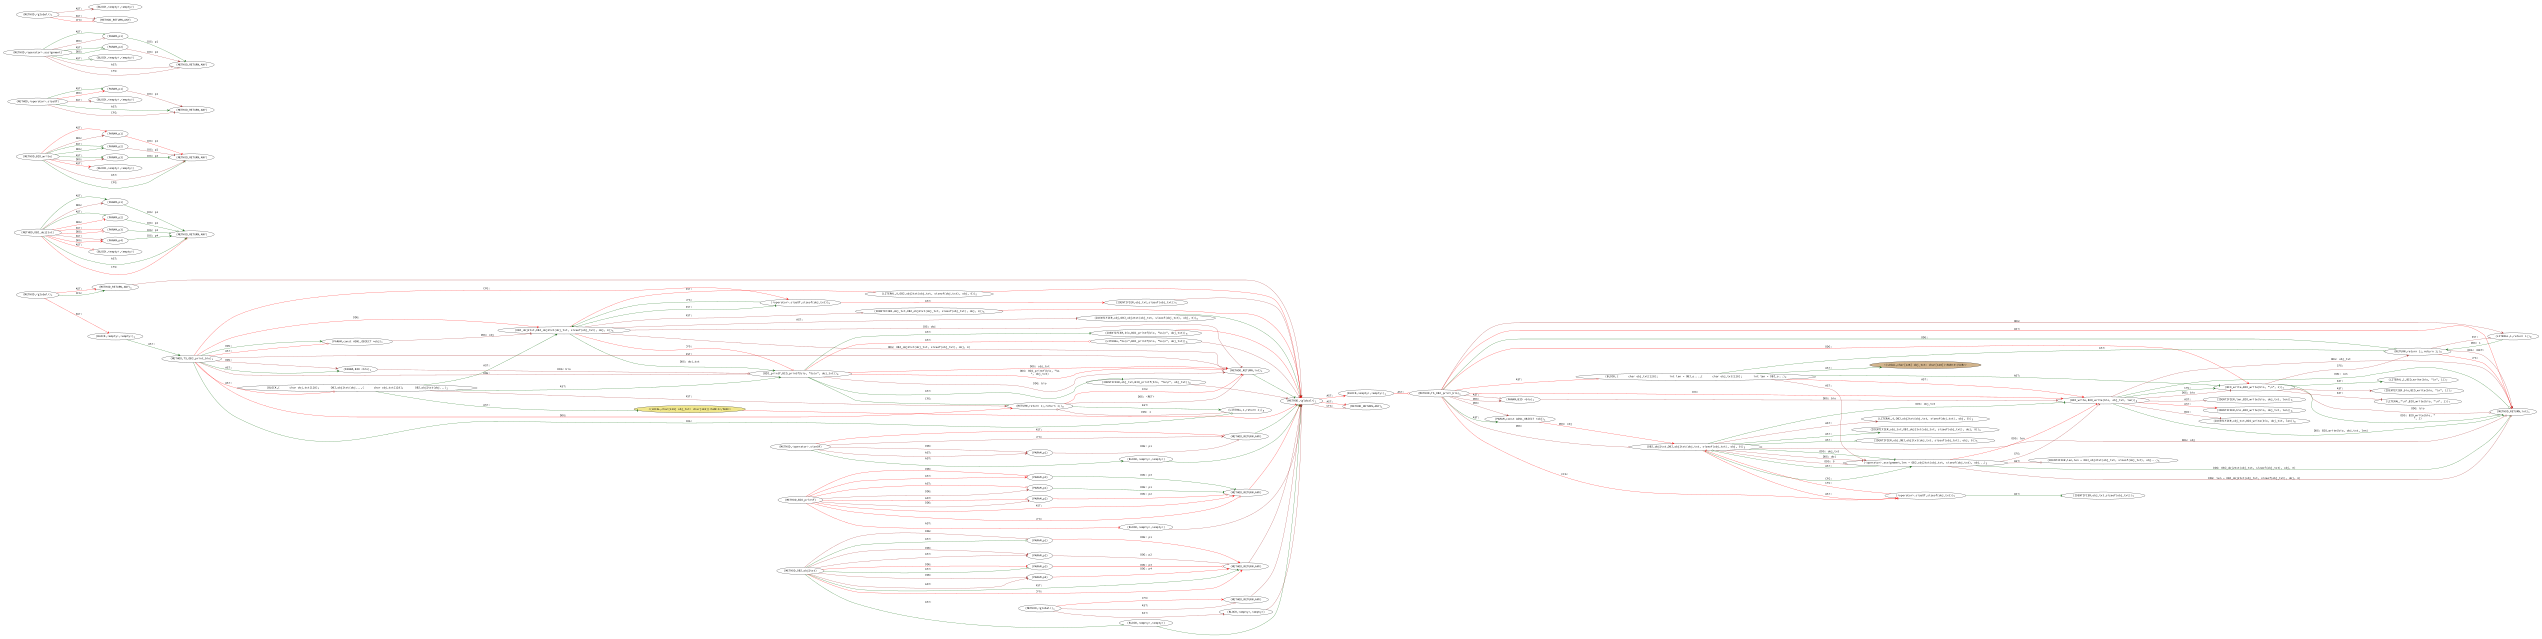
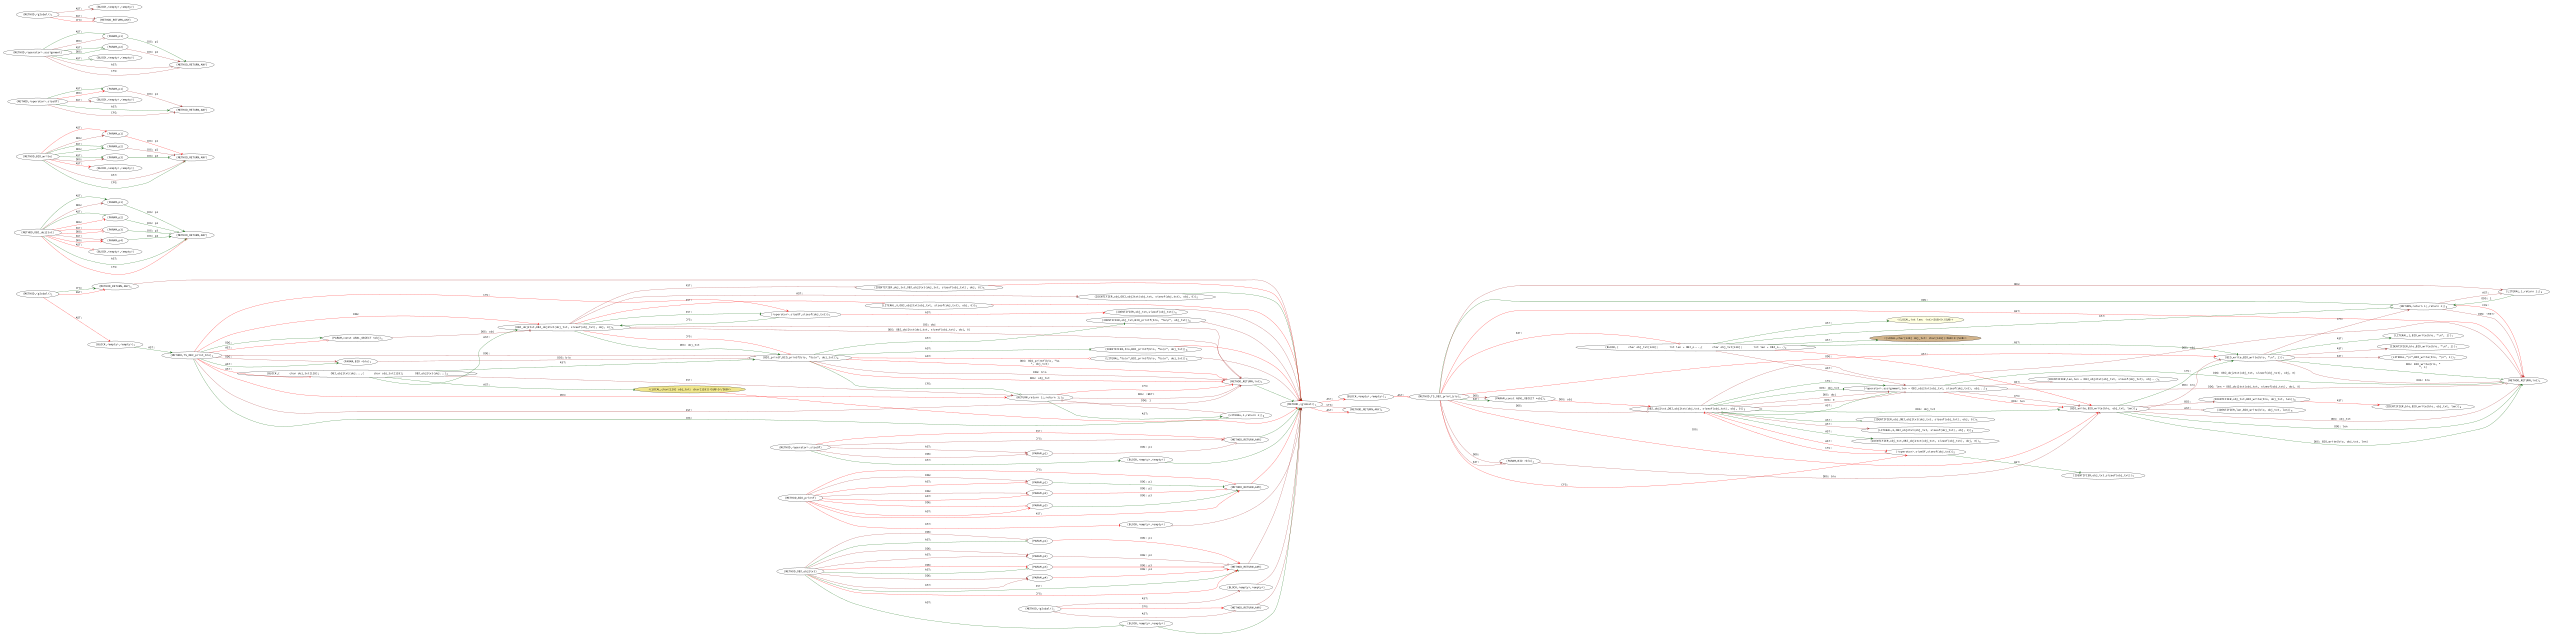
node "<(LOCAL,int len: int)<SUB>5</SUB>>": added
edge "(BIO_write,BIO_write(bio, obj_txt, len))" -> "(IDENTIFIER,bio,BIO_write(bio, obj_txt, len))": now "(IDENTIFIER,obj_txt,BIO_write(bio, obj_txt, len))" -> "(IDENTIFIER,bio,BIO_write(bio, obj_txt, len))"
